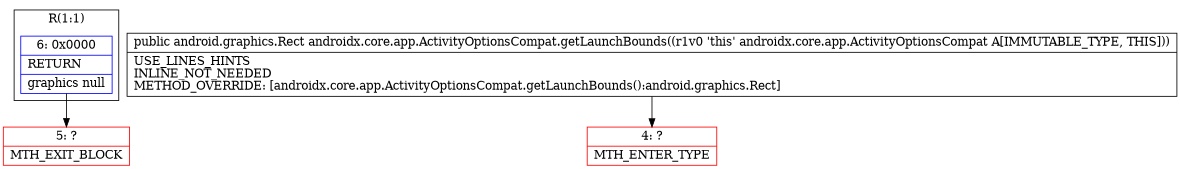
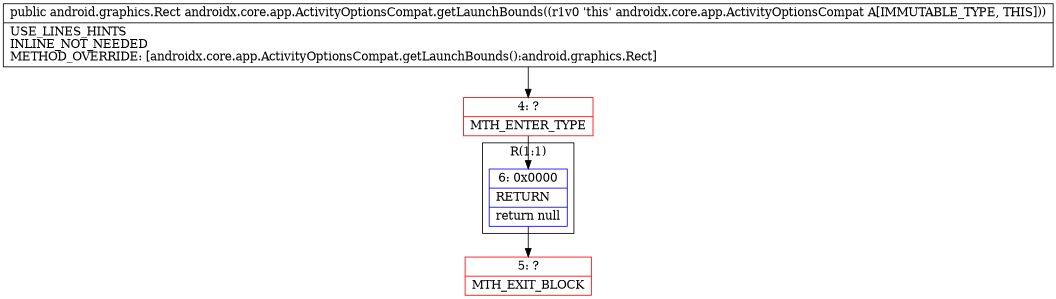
node "6: 0x0000": text "graphics null" -> "return null"
edge "4: ?" -> "6: 0x0000": added
